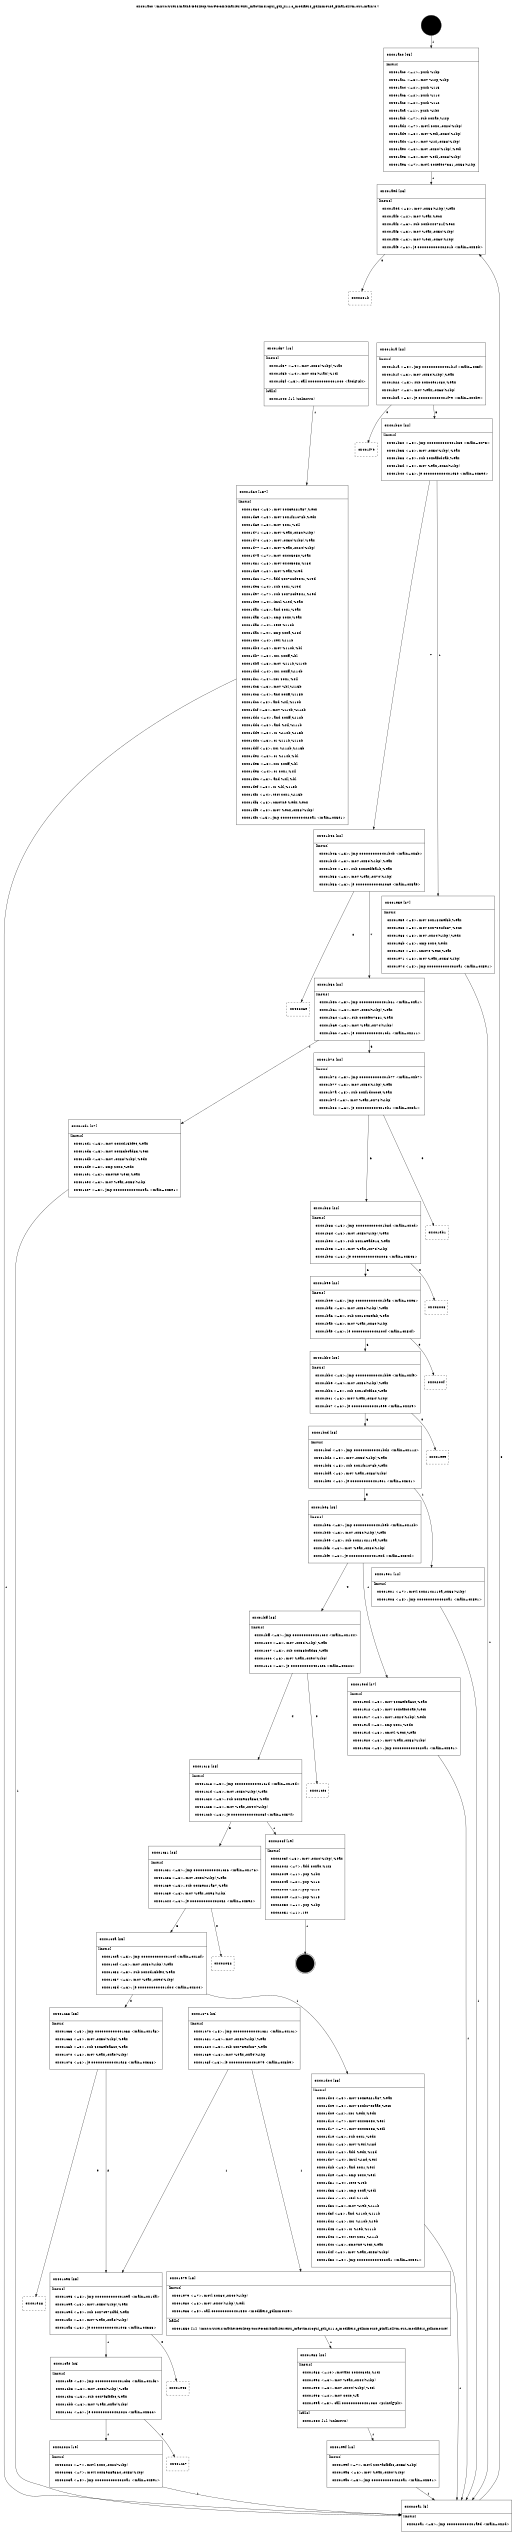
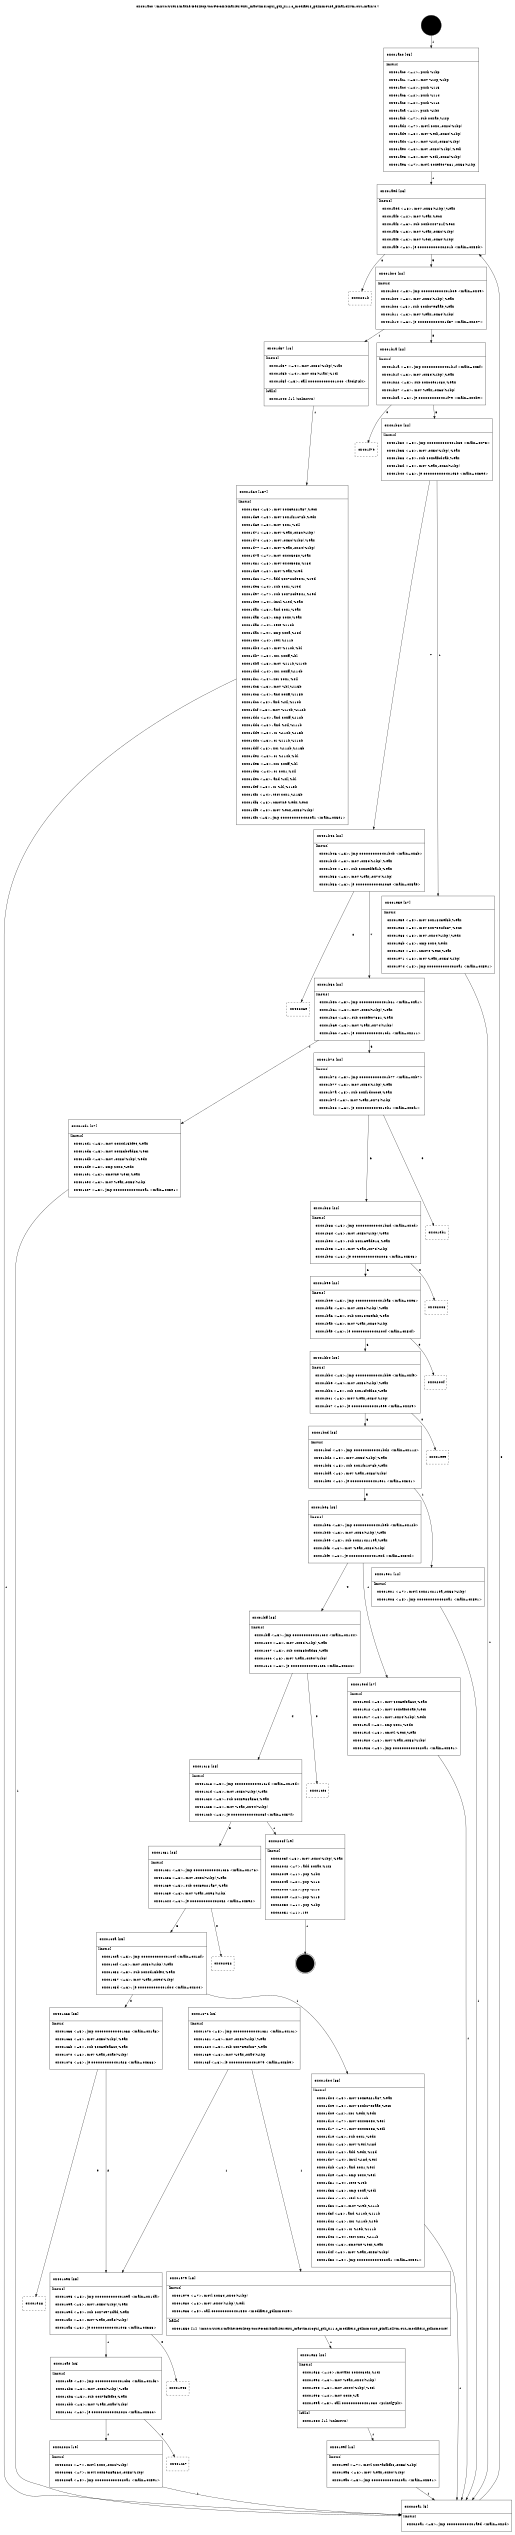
node "0x401b04 [22]": added
